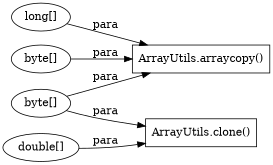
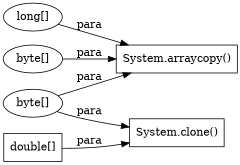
node "ArrayUtils.arraycopy()": label "ArrayUtils.arraycopy()" -> "System.arraycopy()"
node "ArrayUtils.clone()": label "ArrayUtils.clone()" -> "System.clone()"
node "double[]": shape ellipse -> box
